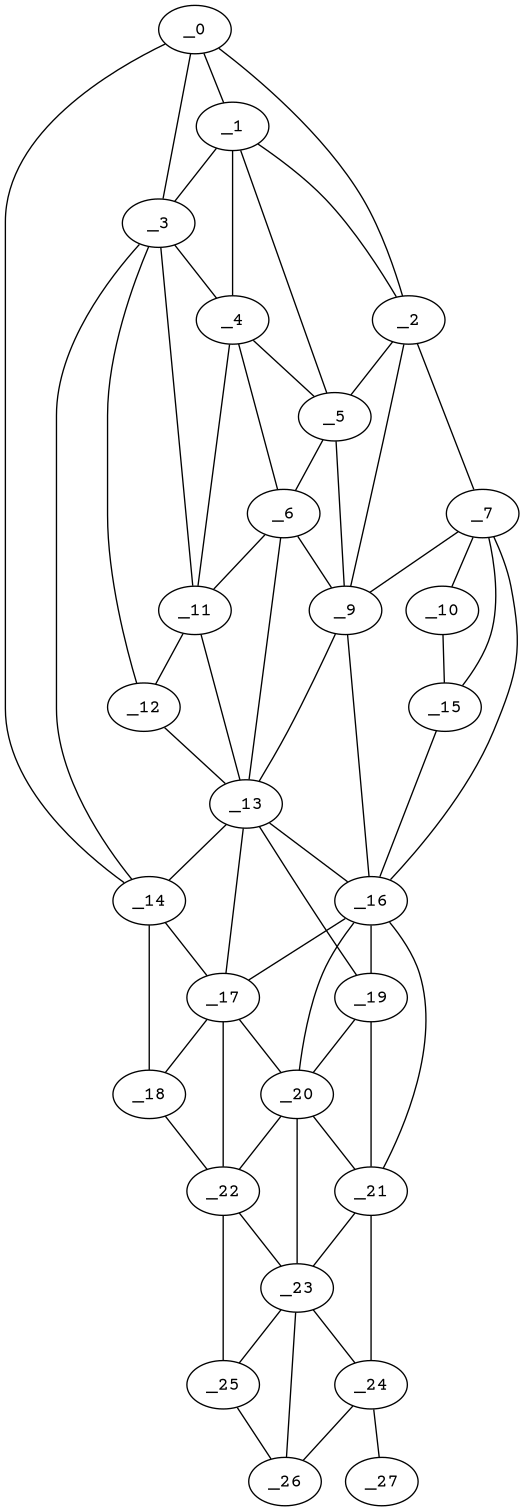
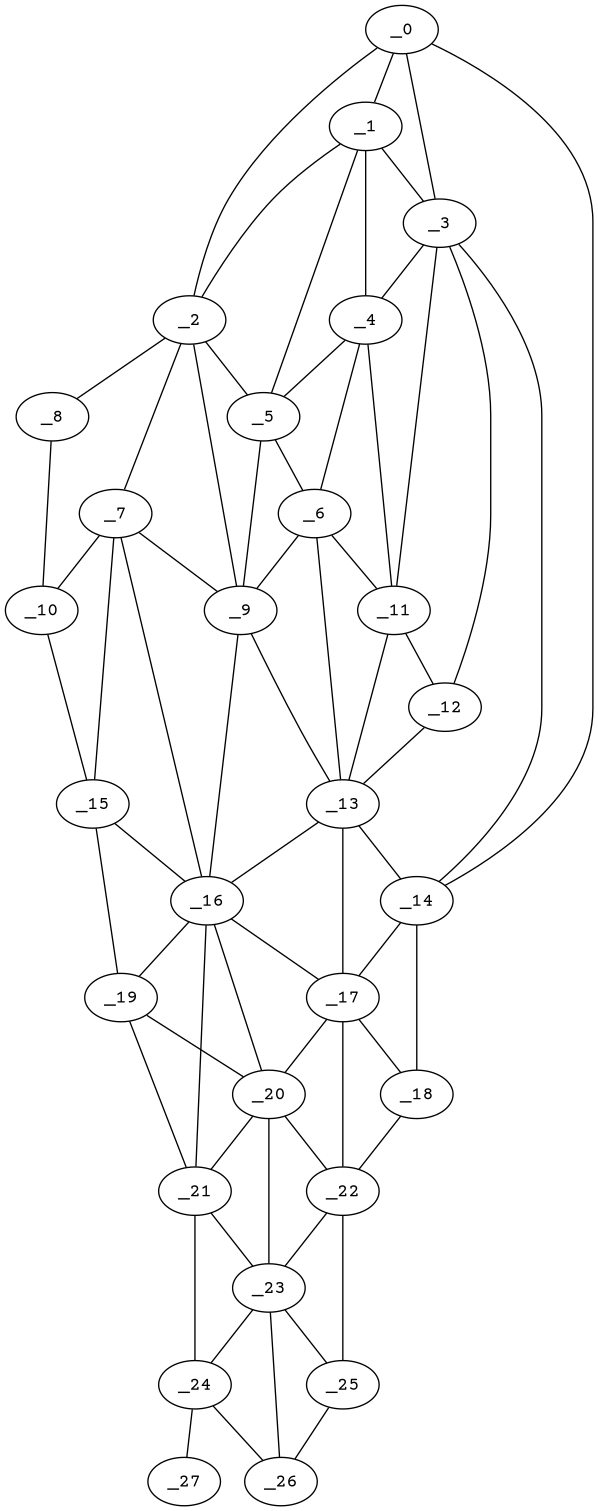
node "_8": added
edge "_13" -- "_19": now "_15" -- "_19"
